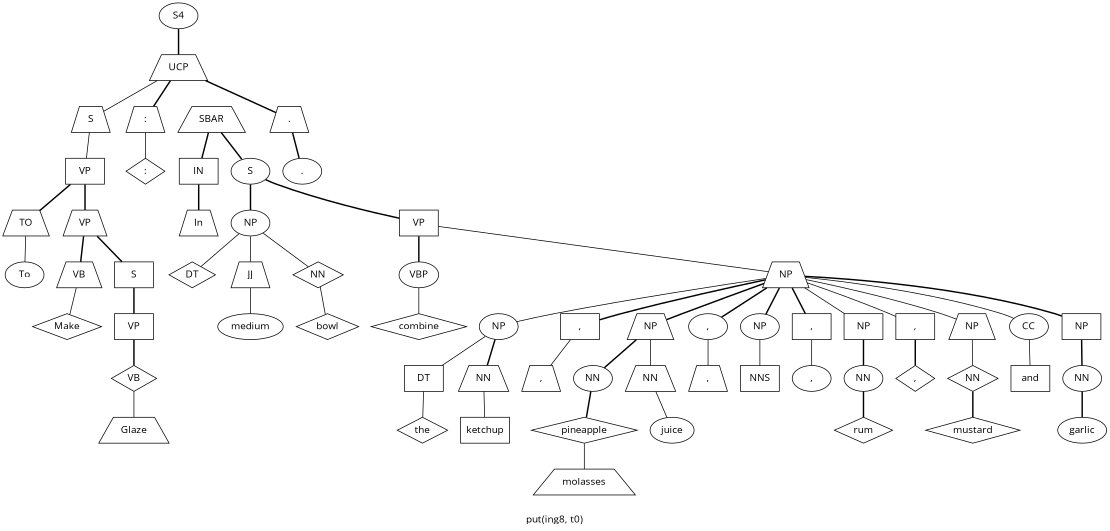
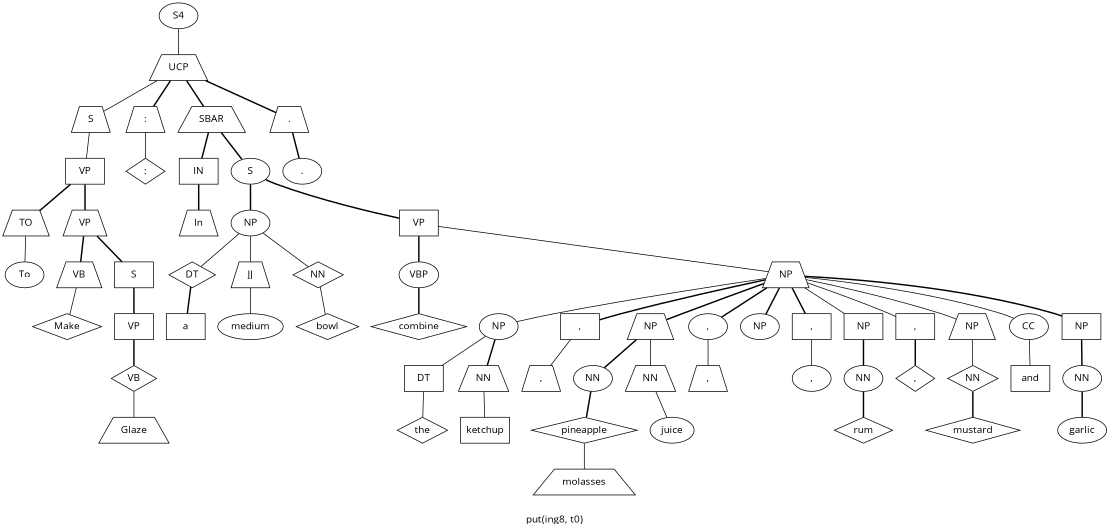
edge "S4" -- "UCP": style bold -> solid
edge "UCP" -- "SBAR": added
edge "VBP" -- "combine": style solid -> bold
node "a": added
node "NNS": removed
